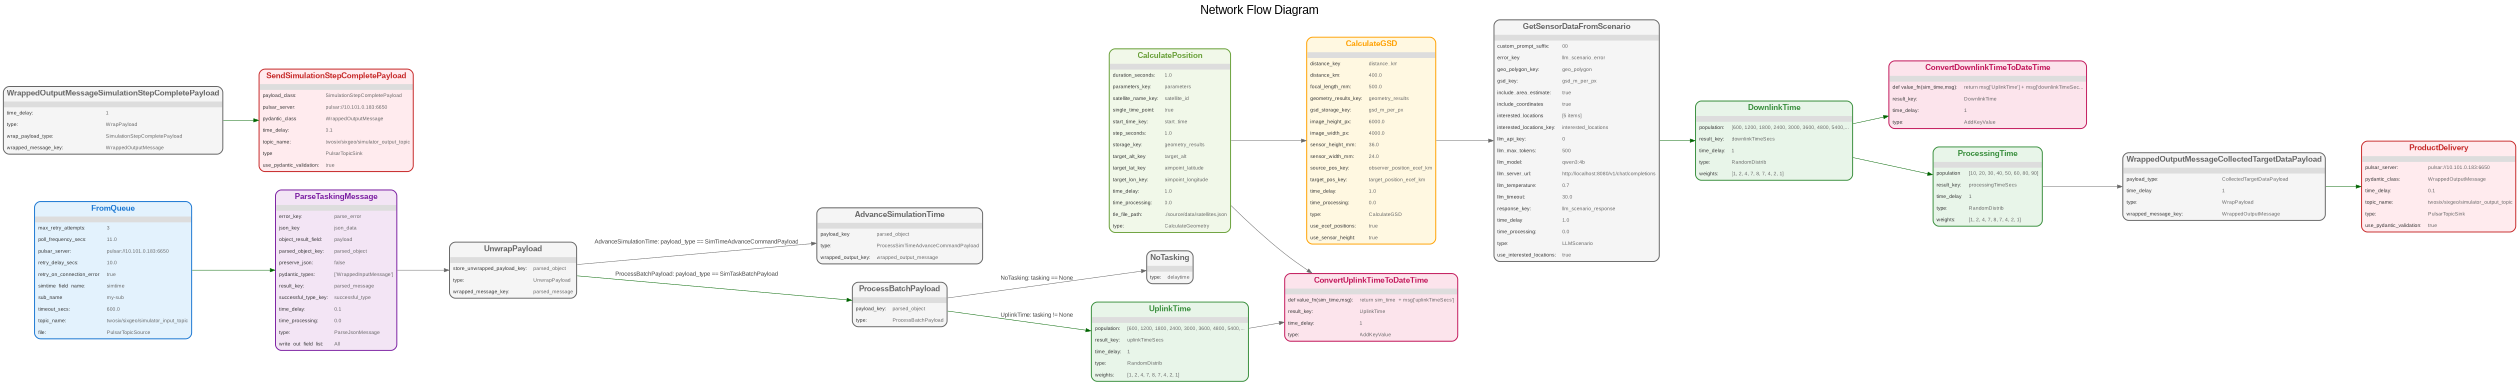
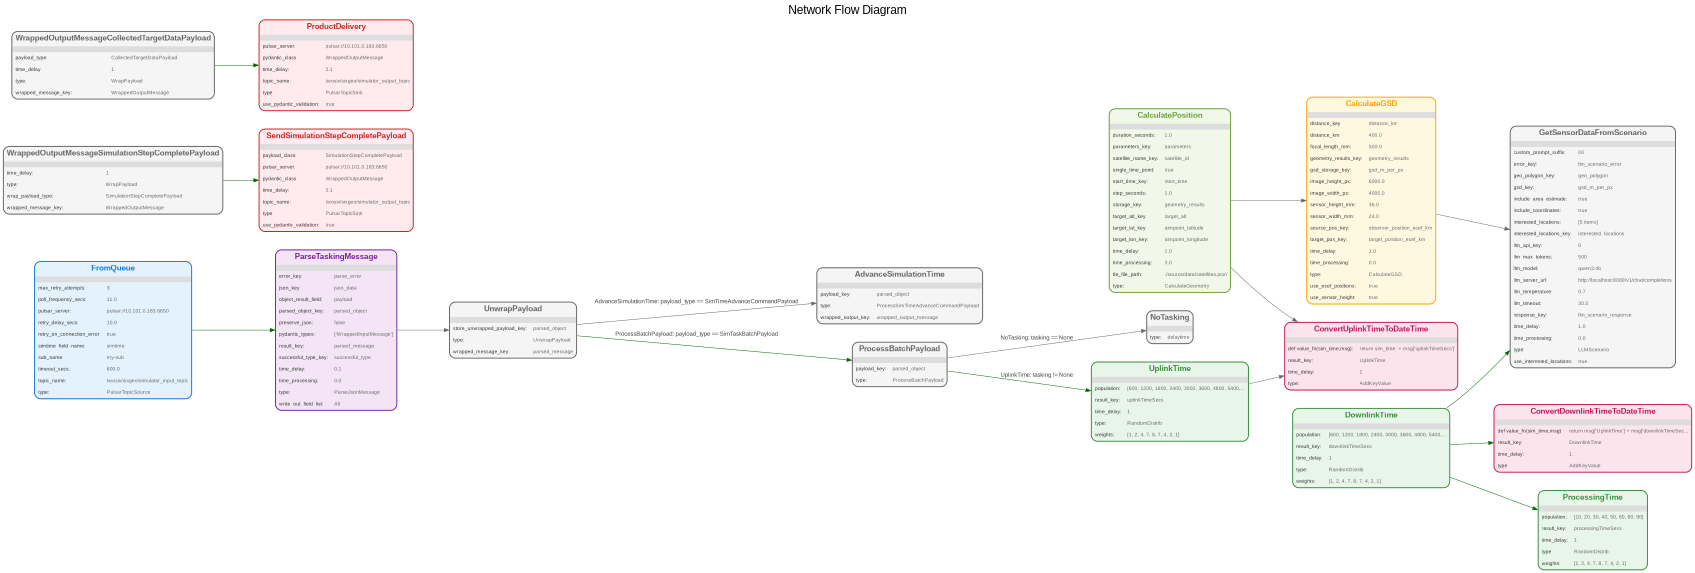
edge "GetSensorDataFromScenario" -> "DownlinkTime": reversed
edge "ProcessingTime" -> "WrappedOutputMessageCollectedTargetDataPayload": removed
node "FromQueue": text "file:" -> "type:"
